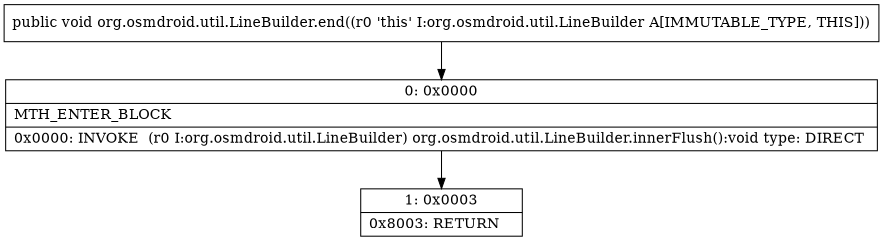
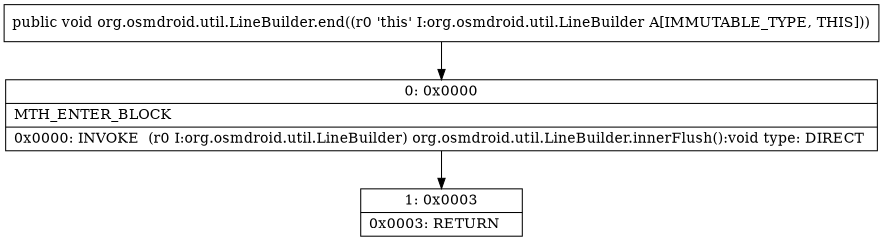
node "1: 0x0003": text "0x8003: RETURN" -> "0x0003: RETURN"
